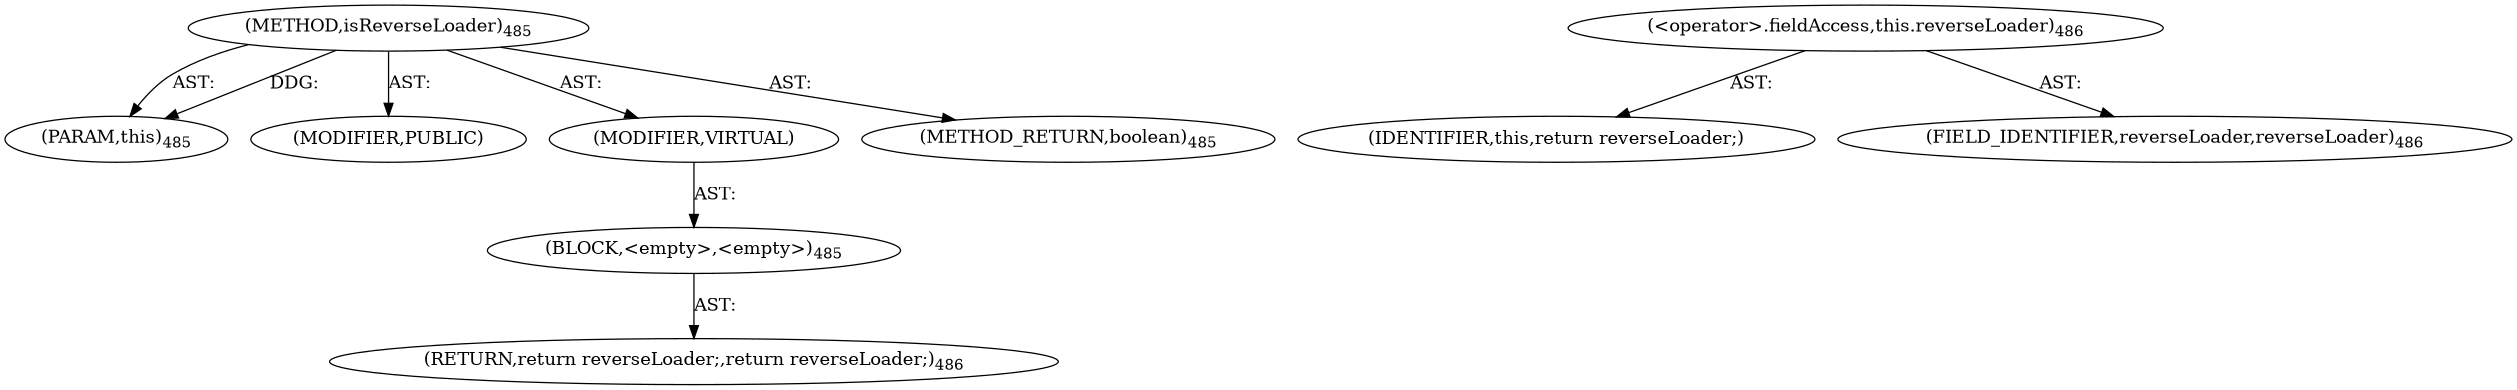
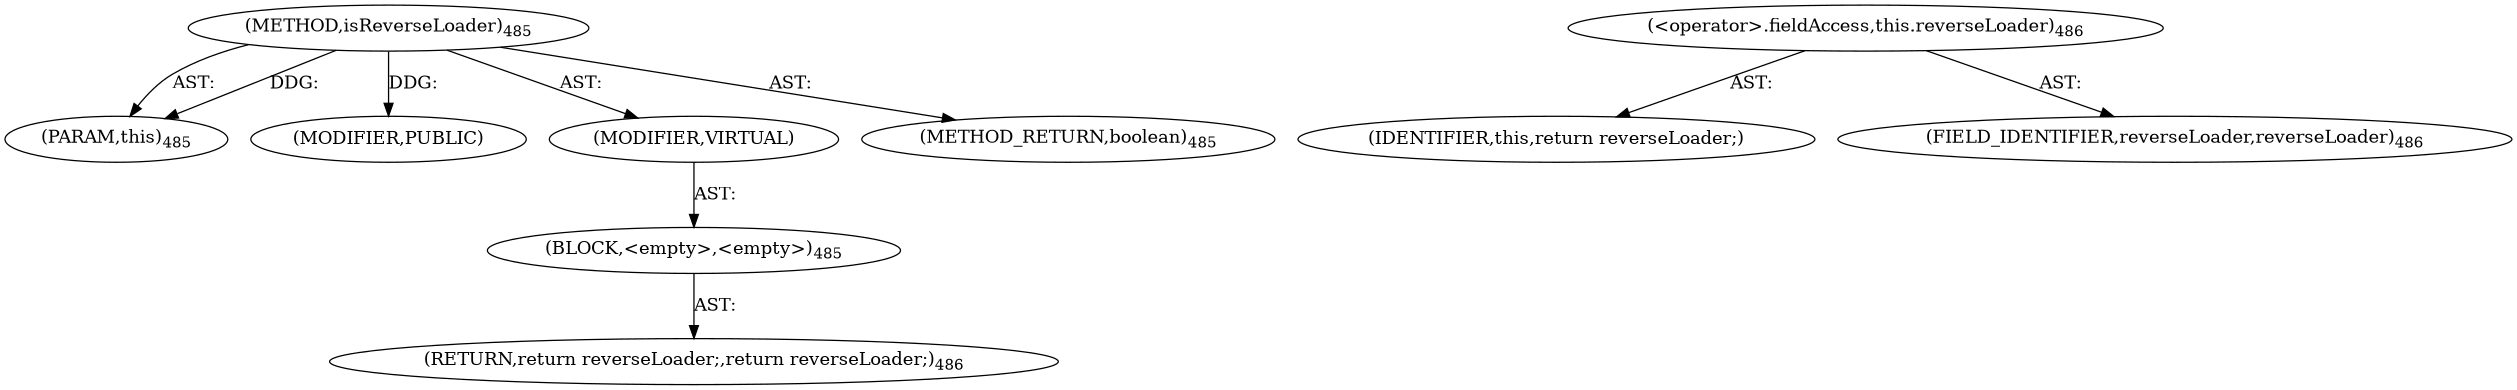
edge "(METHOD,isReverseLoader)" -> "(MODIFIER,PUBLIC)": label "AST: " -> "DDG: "
